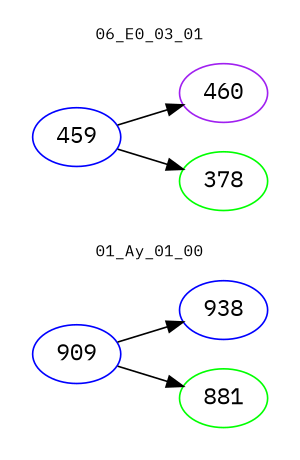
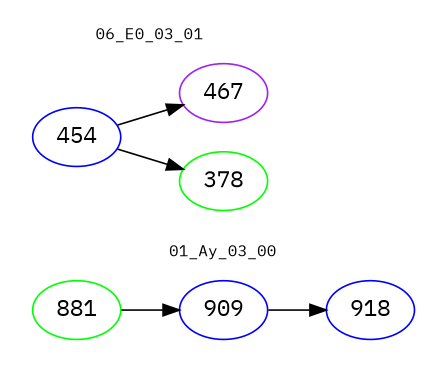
node "460": label "460" -> "467"
node "459": label "459" -> "454"
cluster "01_Ay_01_00": label "01_Ay_01_00" -> "01_Ay_03_00"
node "938": label "938" -> "918"
edge "909" -> "881": reversed
